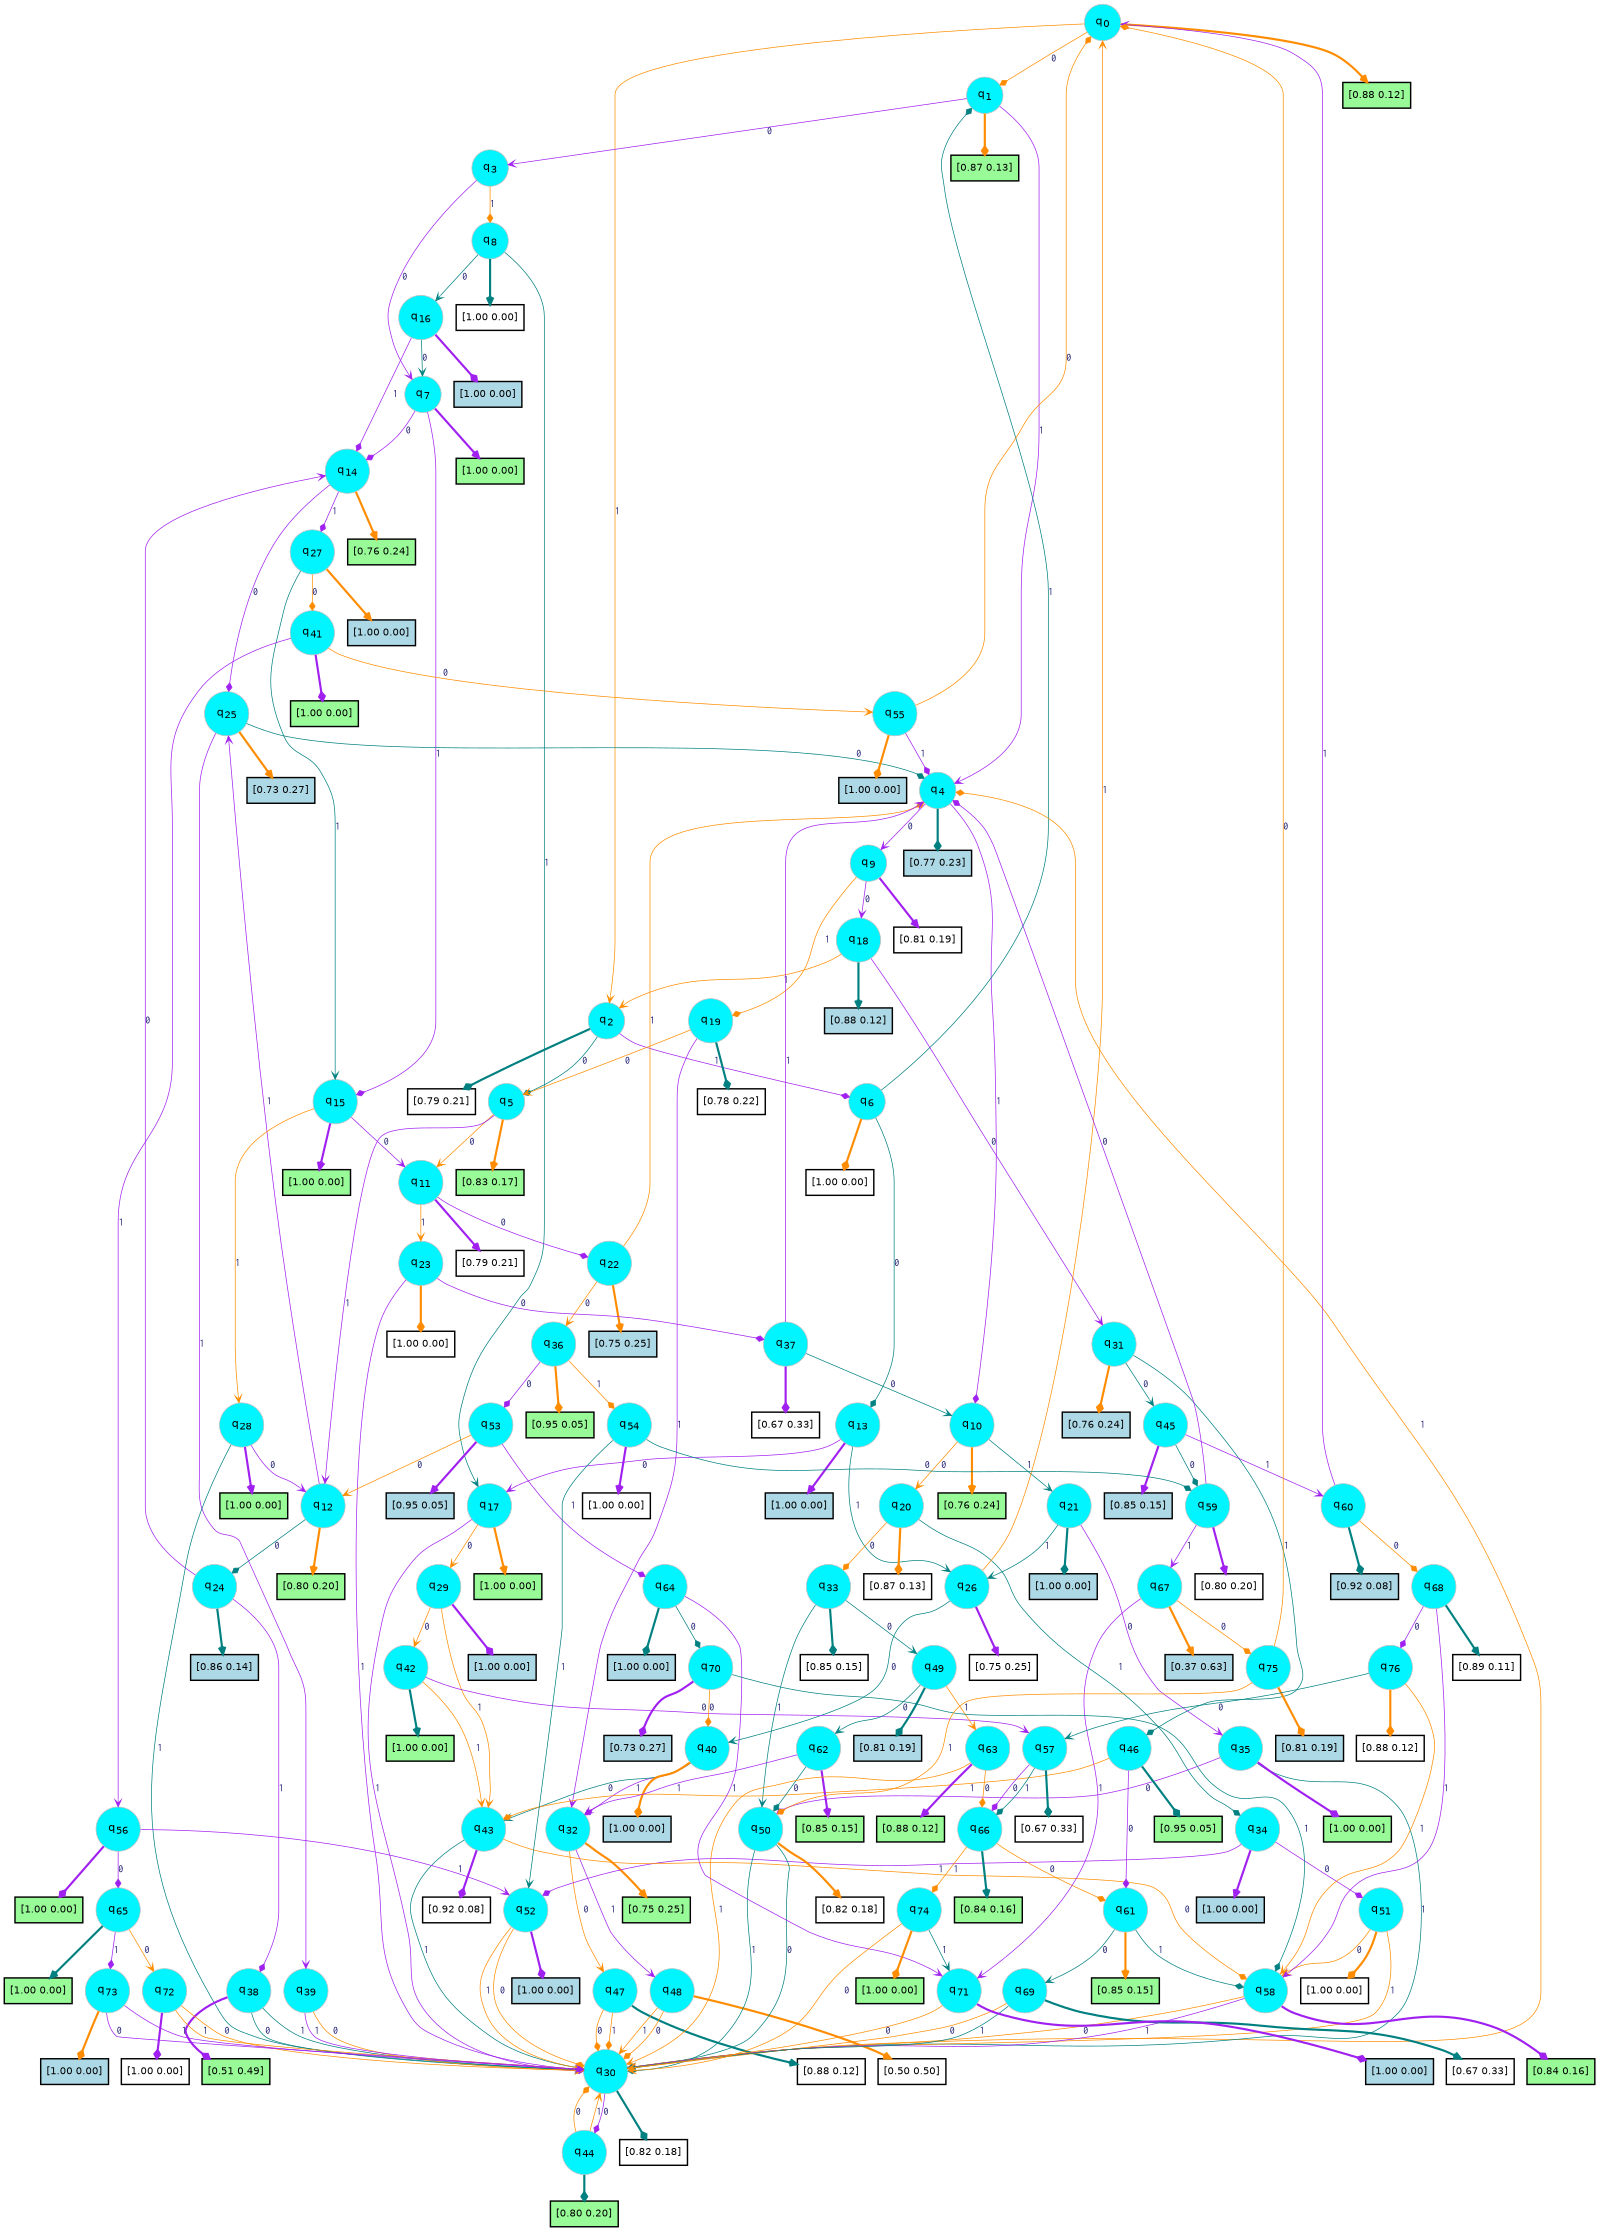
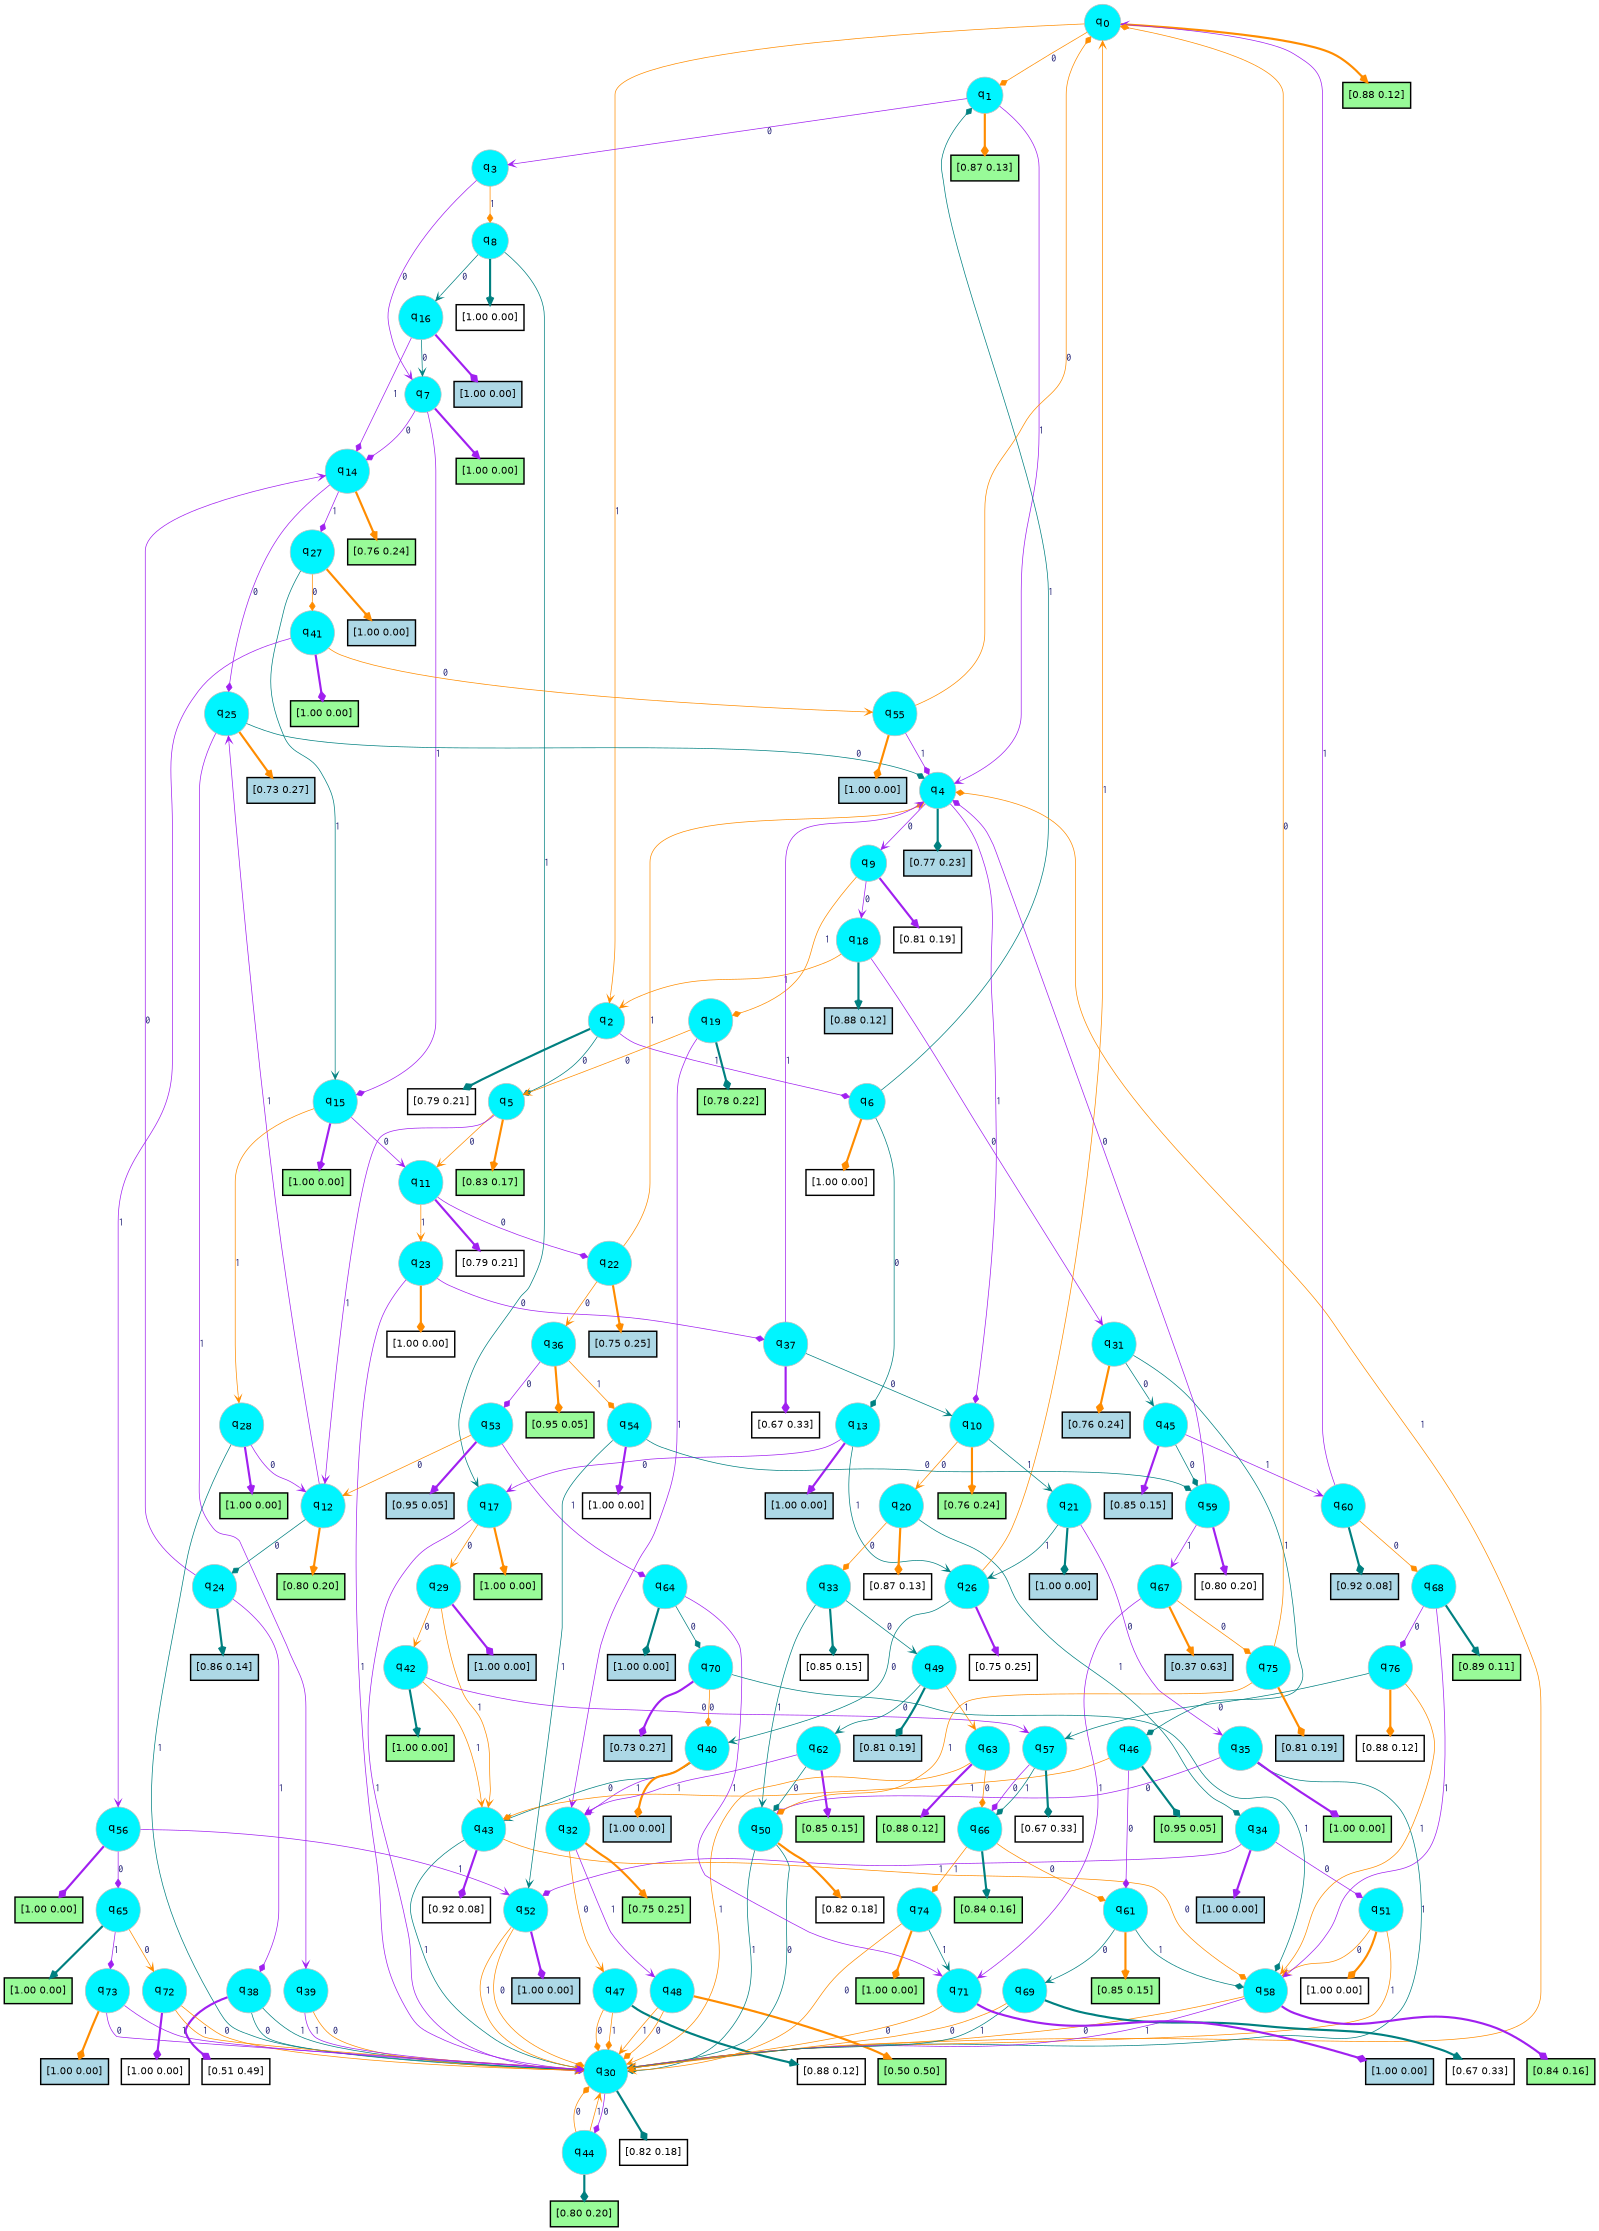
node "[0.78 0.22]": fillcolor white -> palegreen
node "[0.89 0.11]": fillcolor white -> palegreen
node "[0.51 0.49]": fillcolor palegreen -> white
node "[0.50 0.50]": fillcolor white -> palegreen
